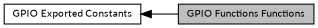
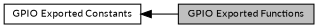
node "GPIO Functions Functions": label "GPIO Functions Functions" -> "GPIO Exported Functions"
